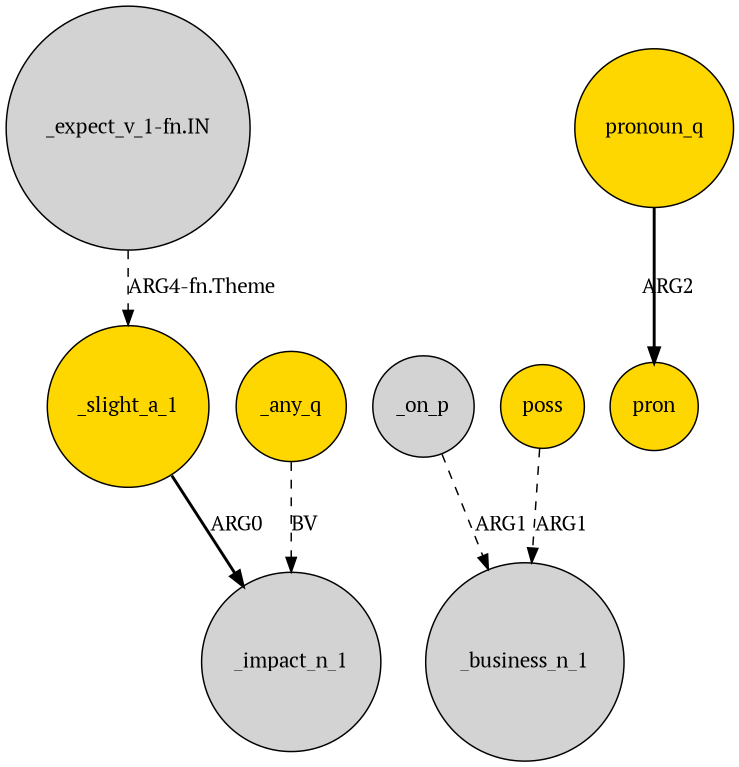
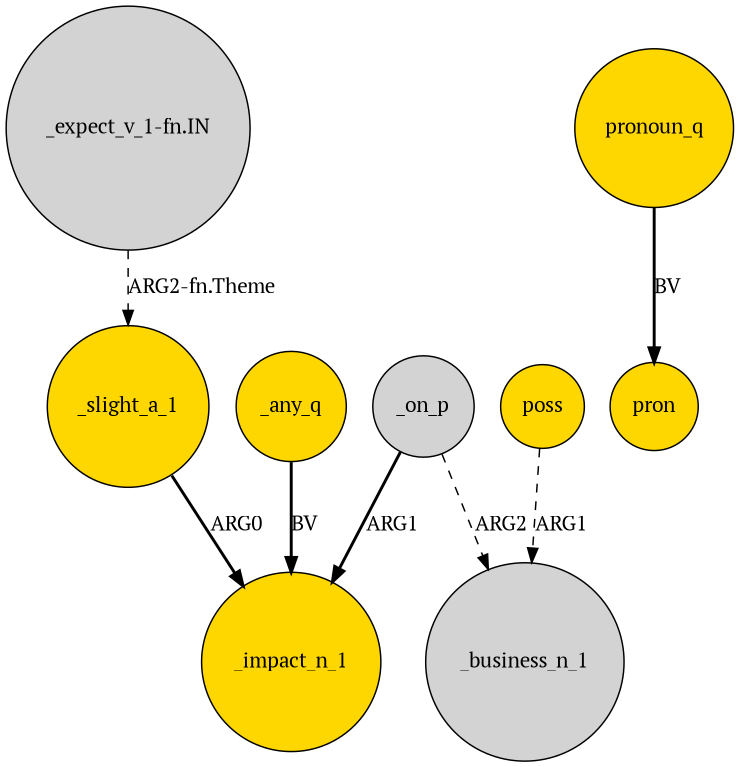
edge "_expect_v_1-fn.IN" -> "_slight_a_1": label "ARG4-fn.Theme" -> "ARG2-fn.Theme"
edge "pronoun_q" -> "pron": label "ARG2" -> "BV"
edge "_any_q" -> "_impact_n_1": style dashed -> bold
edge "_on_p" -> "_impact_n_1": added, label "ARG1"
edge "_on_p" -> "_business_n_1": label "ARG1" -> "ARG2"
node "_impact_n_1": fillcolor lightgrey -> gold
